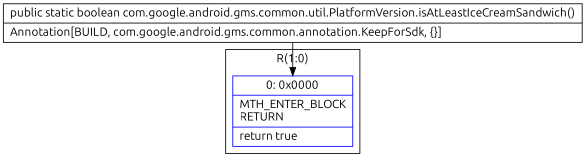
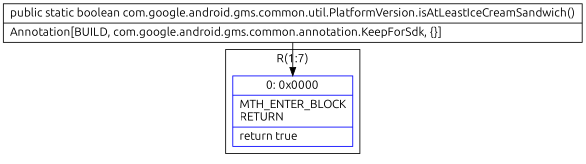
cluster "R(1:0)": label "R(1:0)" -> "R(1:7)"
